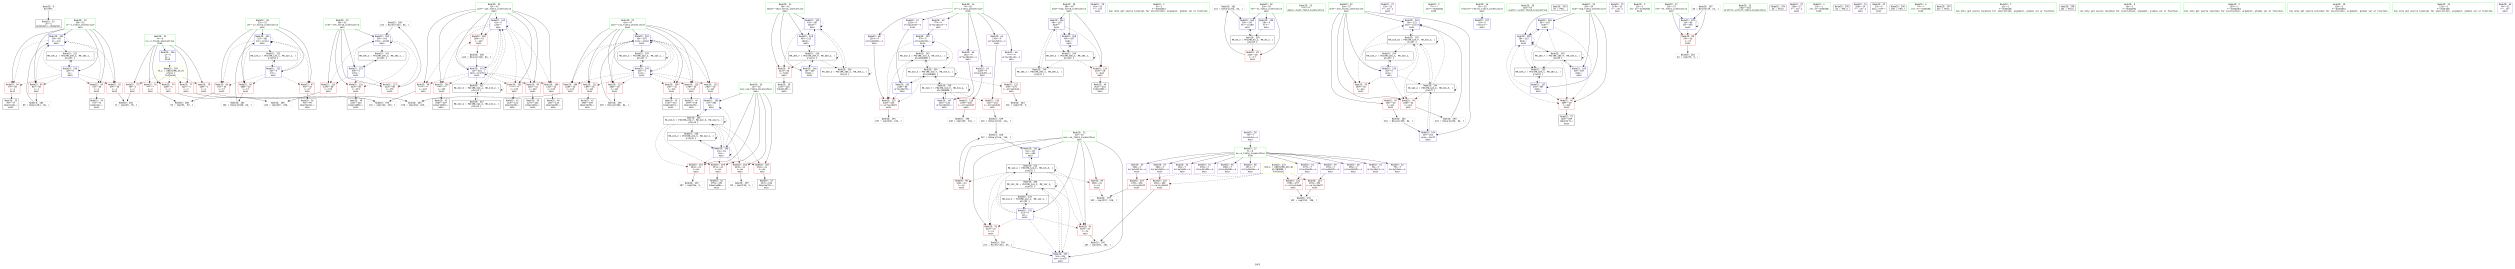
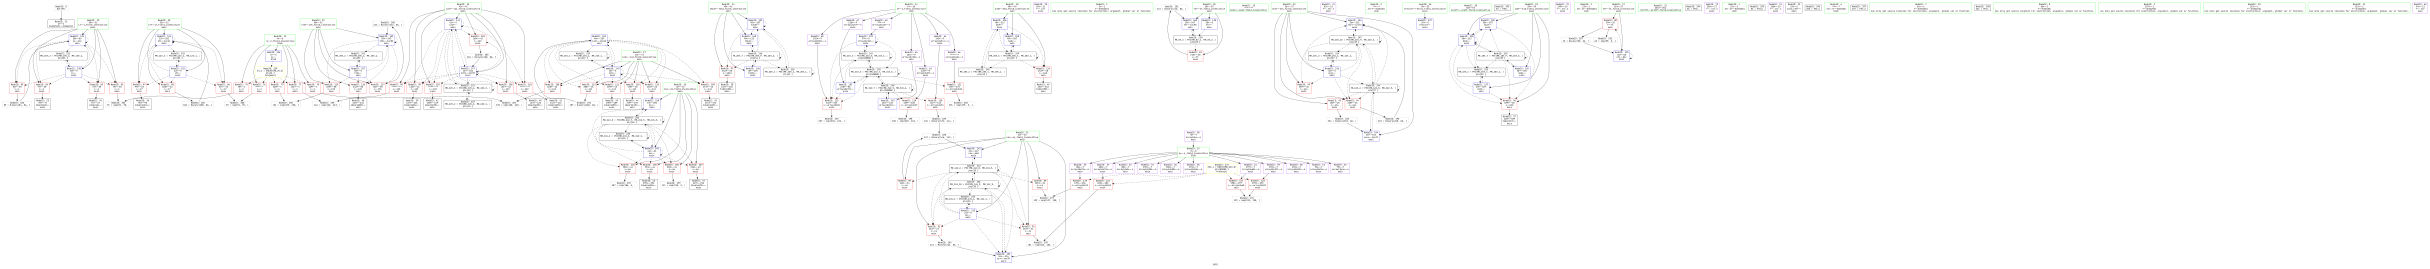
edge "NodeID: 187" -> "NodeID: 80": reversed
edge "NodeID: 27" -> "NodeID: 151": removed
